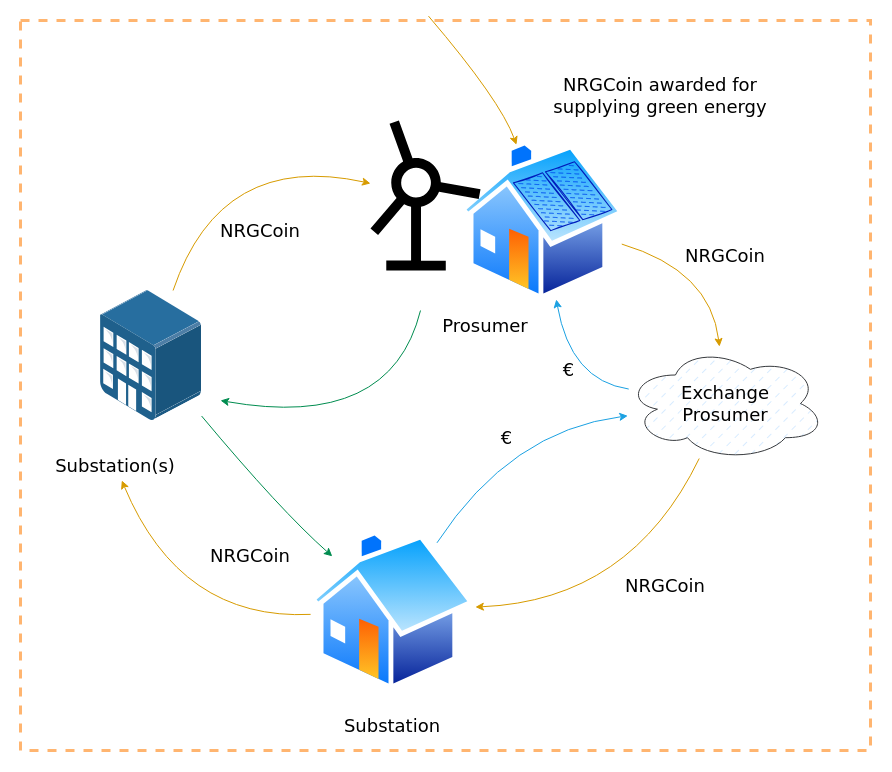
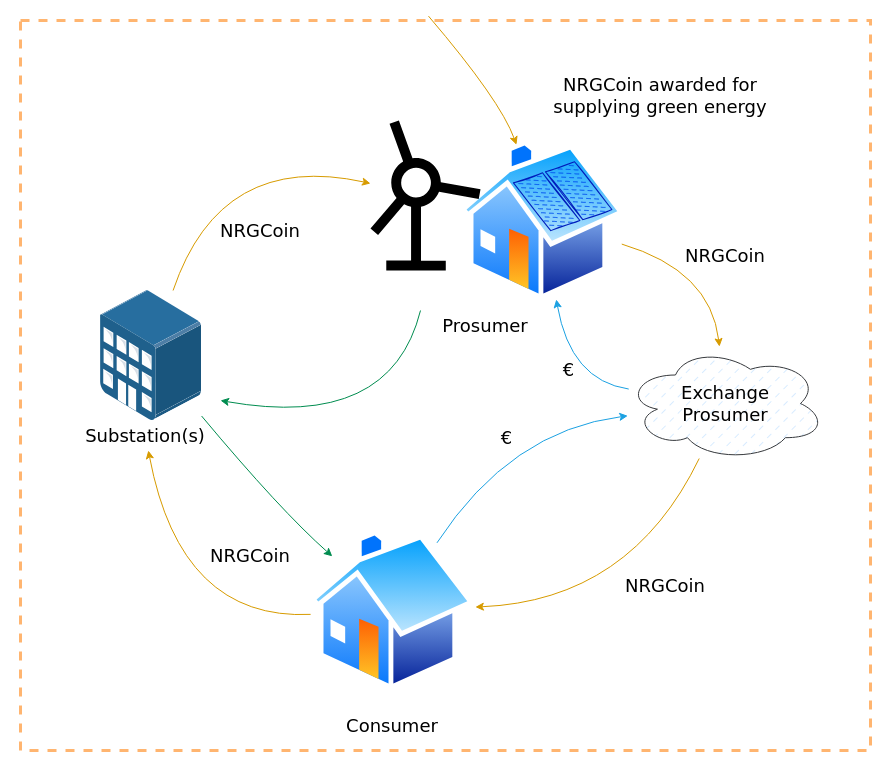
node "Substation(s)": moved (116, 466) -> (146, 436)
node "Substation": label "Substation" -> "Consumer"
